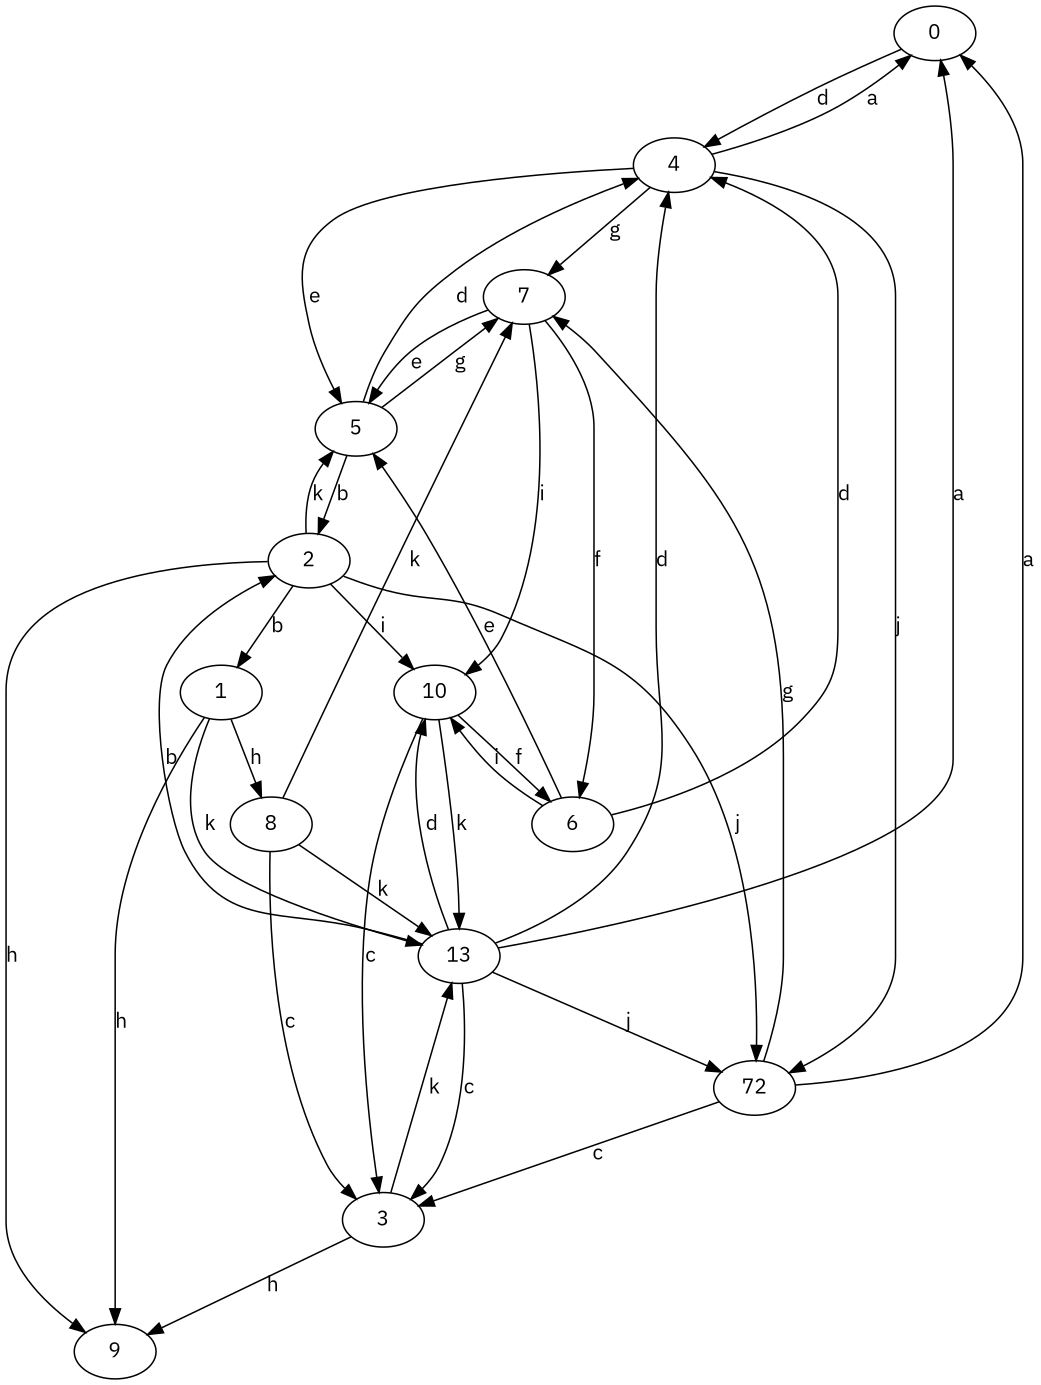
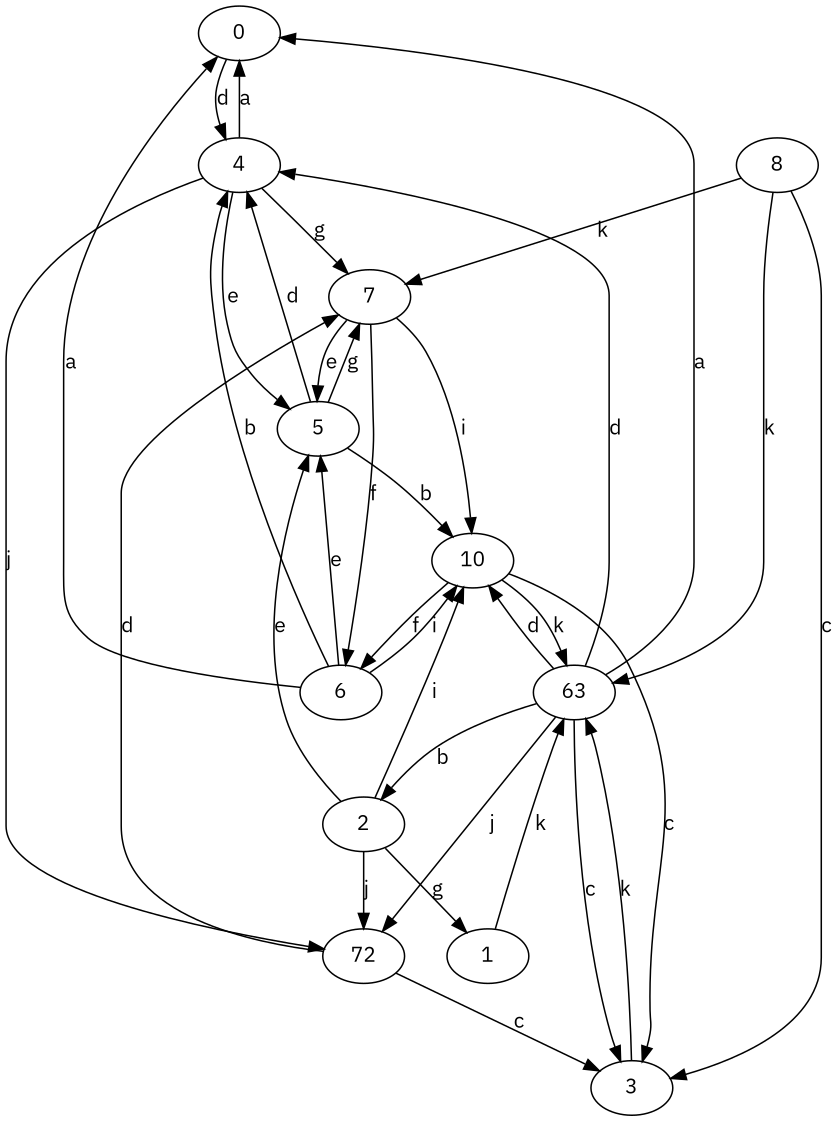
edge "5" -> "2": now "5" -> "10"
edge "2" -> "5": label "k" -> "e"
edge "6" -> "4": label "d" -> "b"
edge "2" -> "1": label "b" -> "g"
edge "72" -> "0": now "6" -> "0"
edge "72" -> "7": label "g" -> "d"
edge "1" -> "8": removed, label "h"
node "13": label "13" -> "63"
node "9": removed
